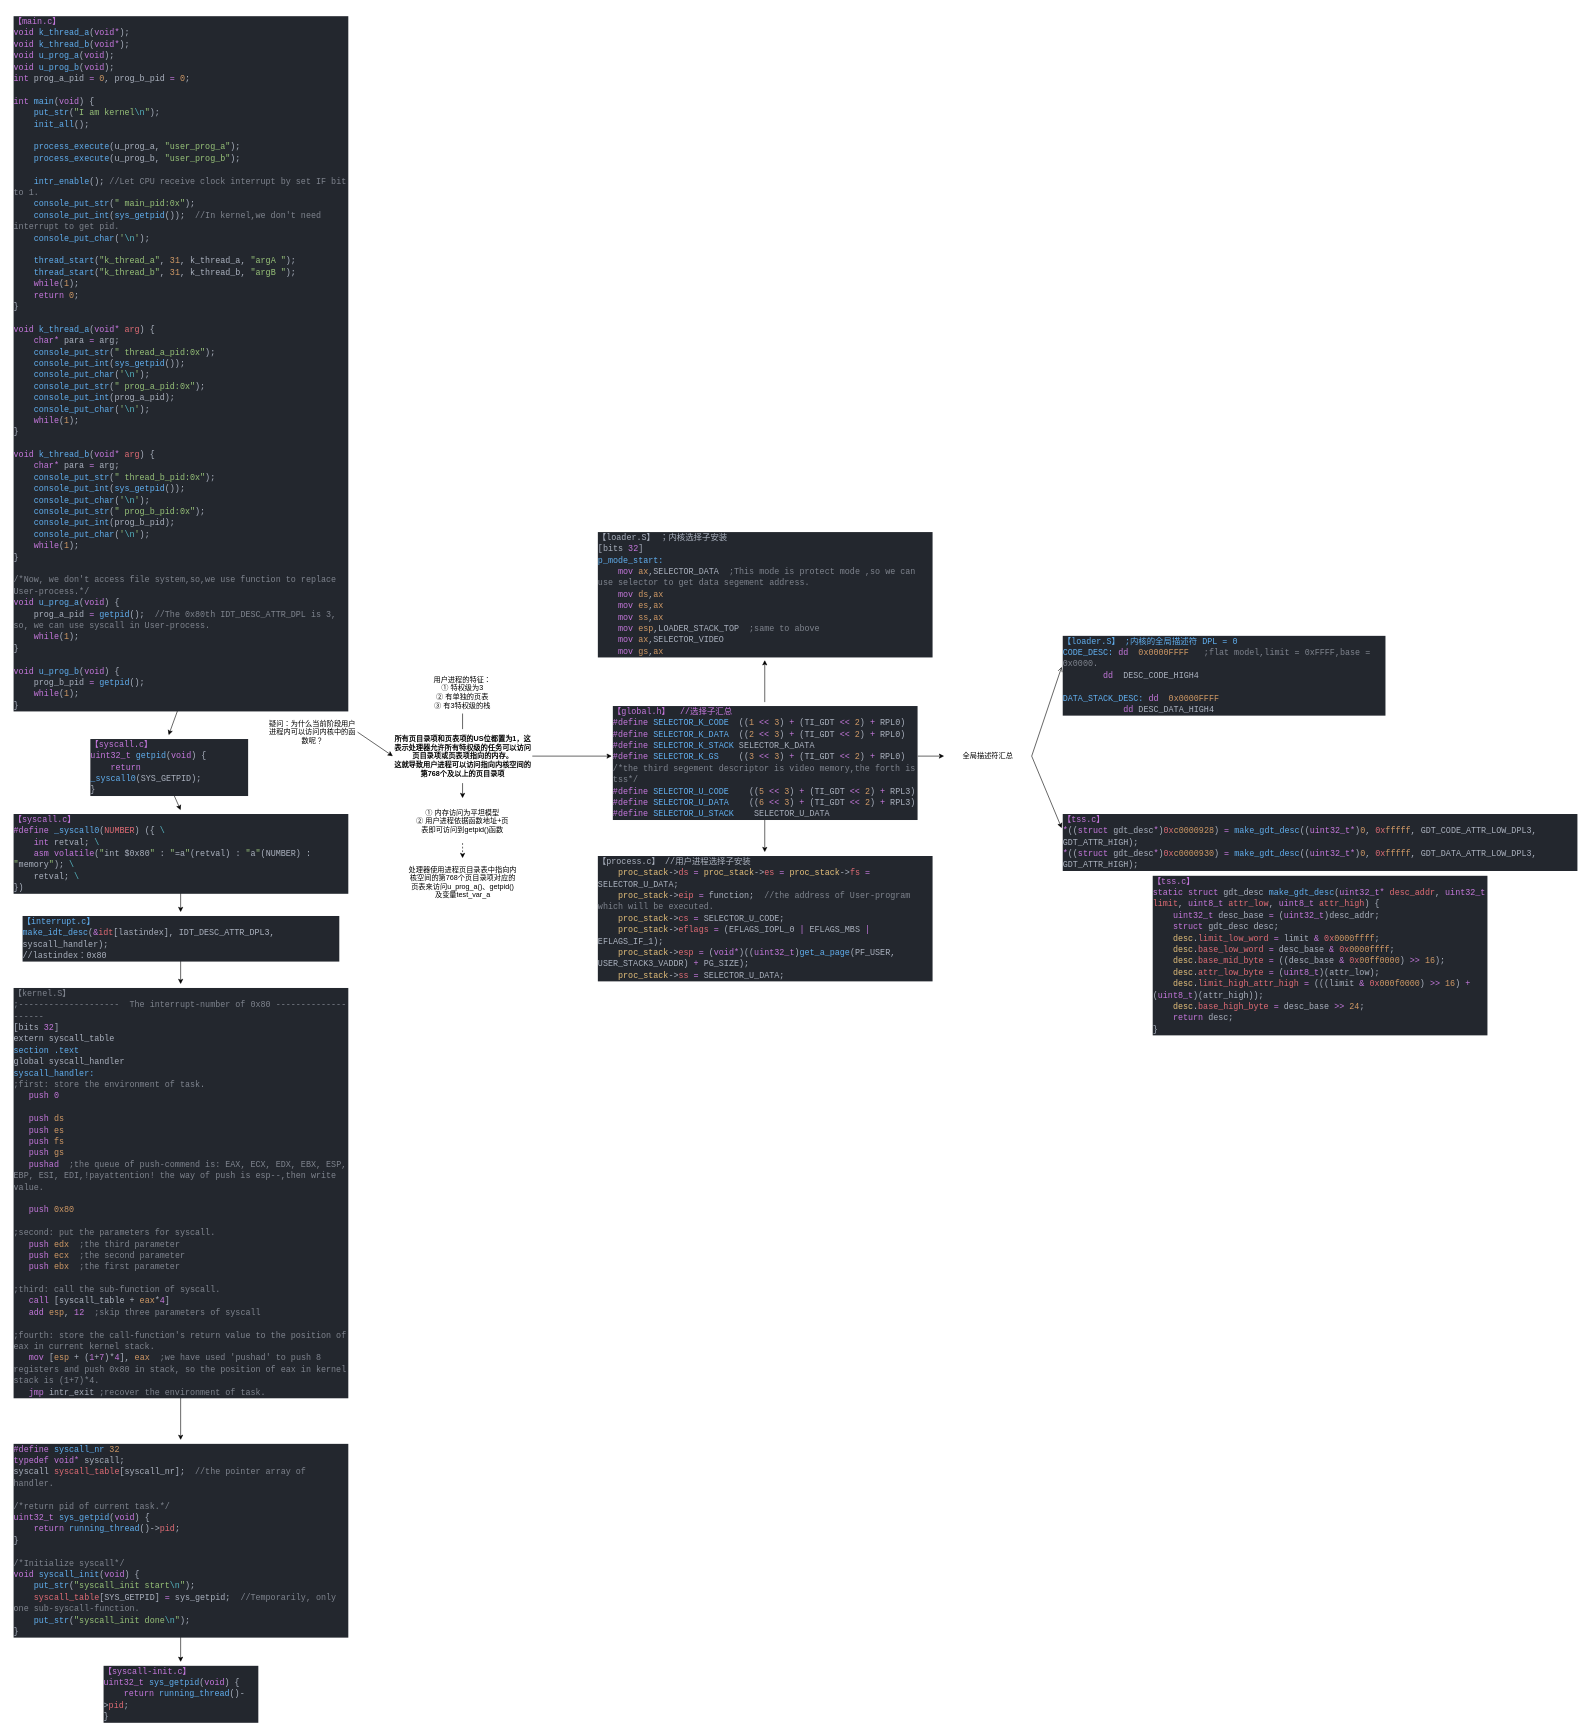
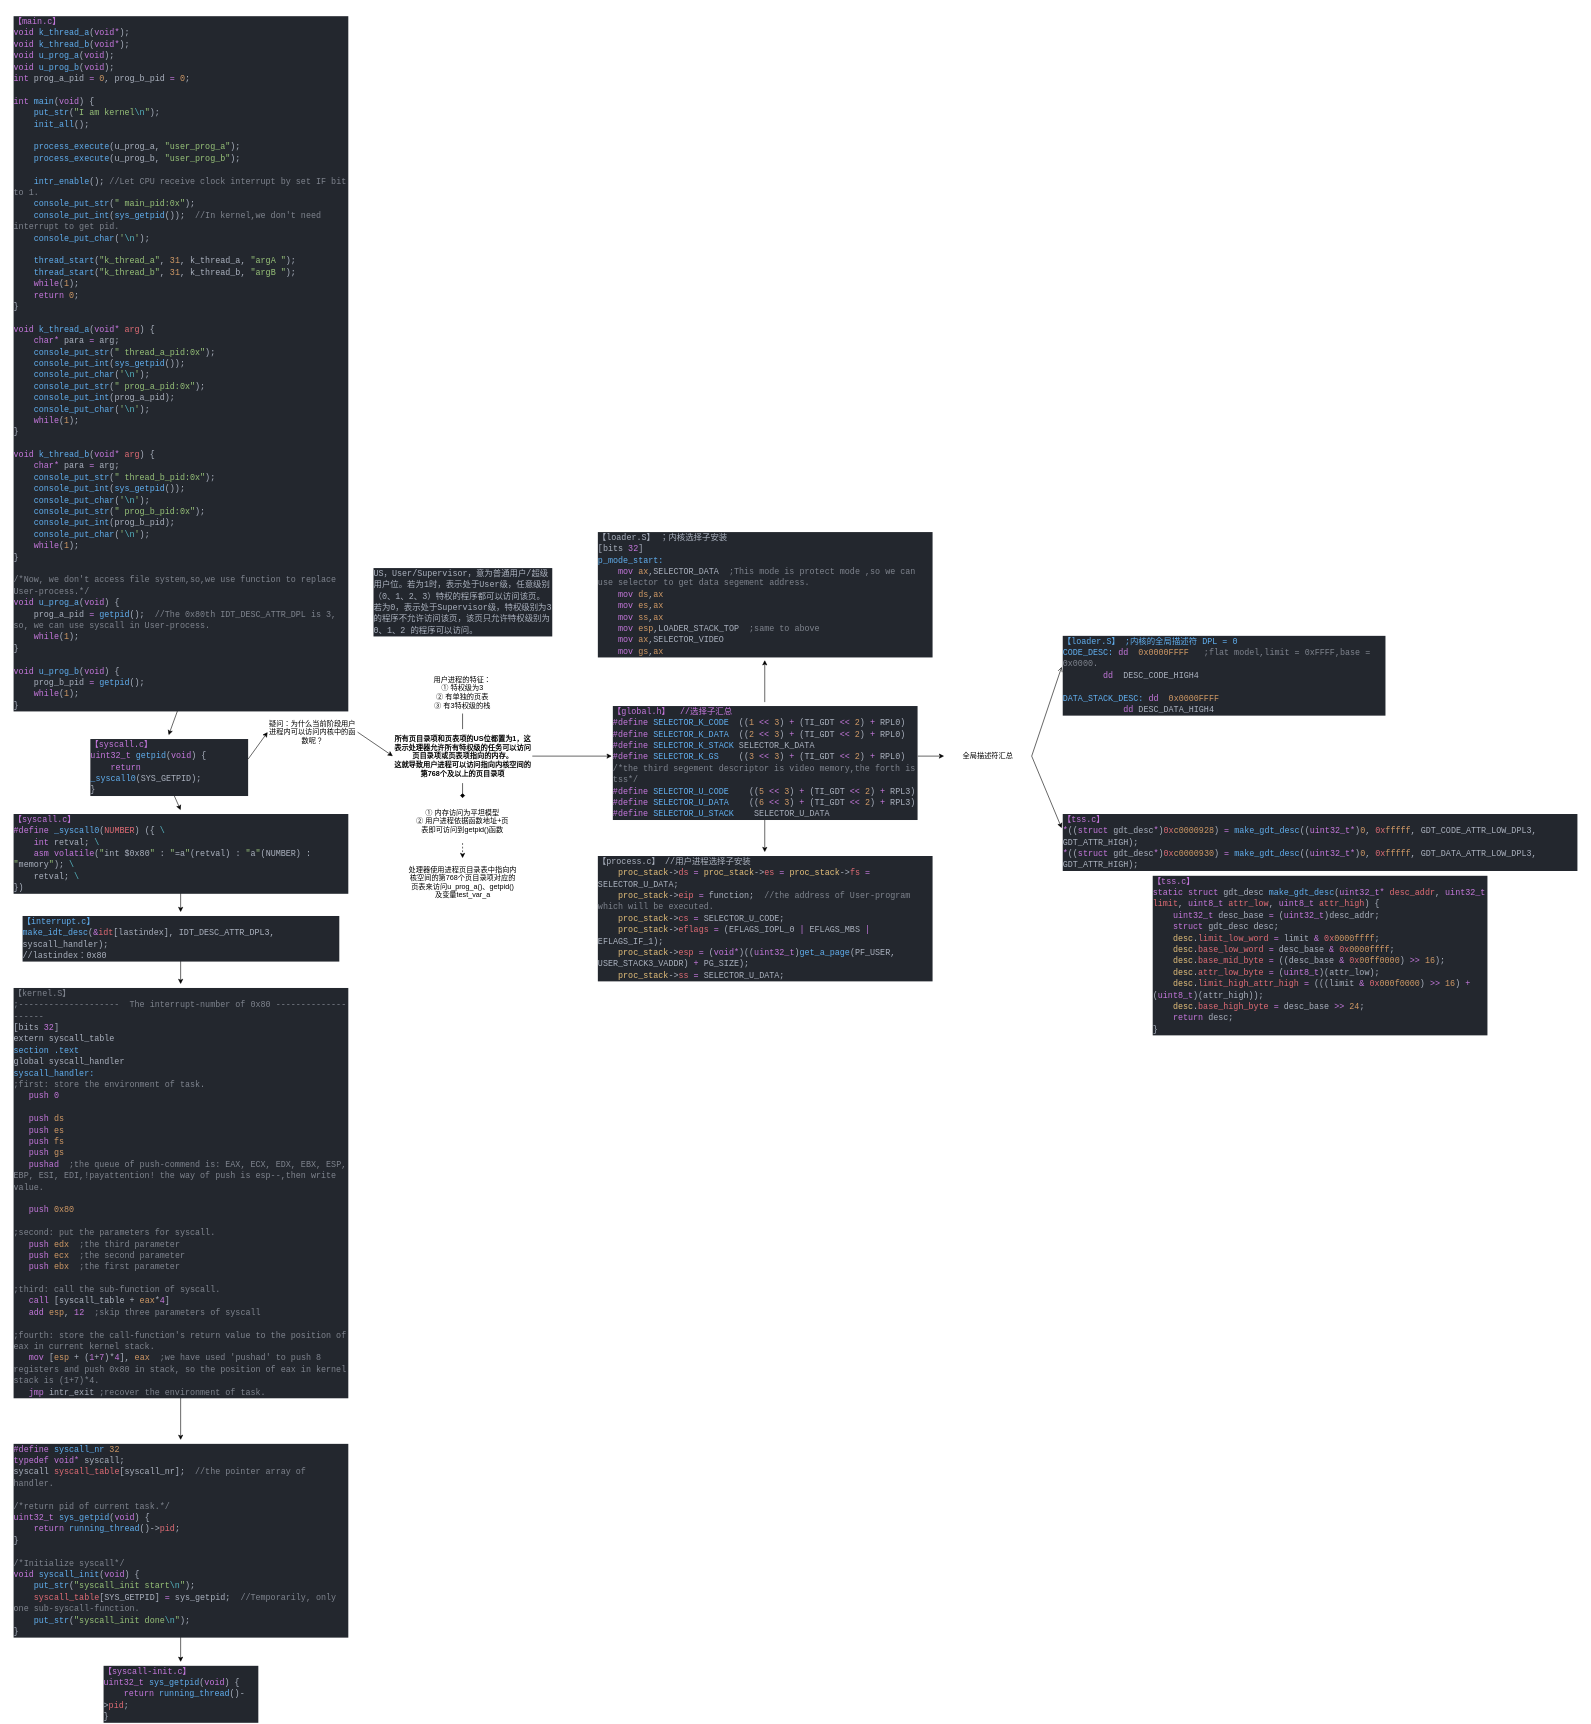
node "US，User/Supervisor，意为普通用户/超级用户位。若为1时，表示处于User级，任意级别（0、1、2、3）特权的程序都可以访问该页。若为0，表示处于Supervisor级，特权级别为3的程序不允许访问该页，该页只允许特权级别为0、1、2 的程序可以访问。": added
edge "【syscall.c】 uint32_t getpid(void) { return _syscall0(SYS_GETPID); }" -> "疑问：为什么当前阶段用户进程内可以访问内核中的函数呢？": added
edge "所有页目录项和页表项的US位都置为1，这表示处理器允许所有特权级的任务可以访问页目录项或页表项指向的内存。 这就导致用户进程可以访问指向内核空间的第768个及以上的页目录项" -> "① 内存访问为平坦模型 ② 用户进程依据函数地址+页表即可访问到getpid()函数": arrowhead classic -> diamond
